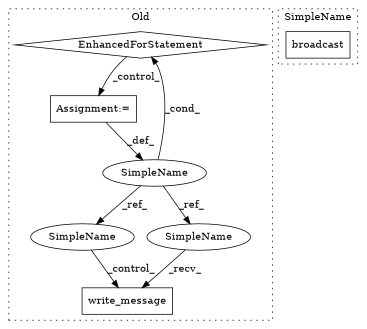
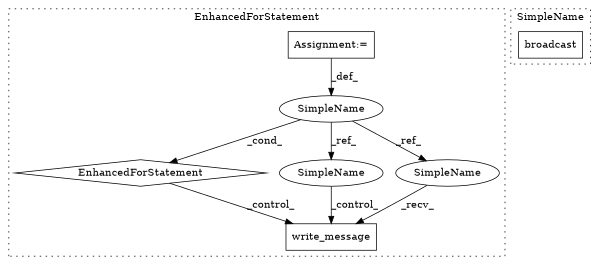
cluster "Old": label "Old" -> "EnhancedForStatement"
edge "EnhancedForStatement" -> "Assignment:=": now "EnhancedForStatement" -> "write_message"
